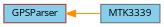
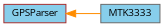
node "MTK3339": label "MTK3339" -> "MTK3333"
